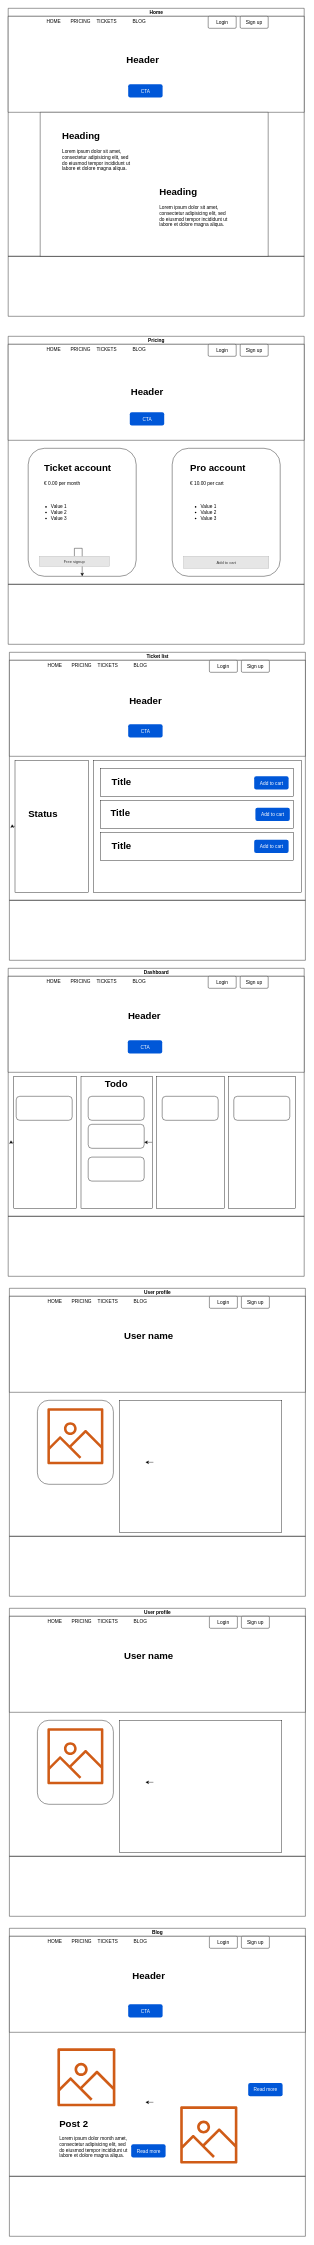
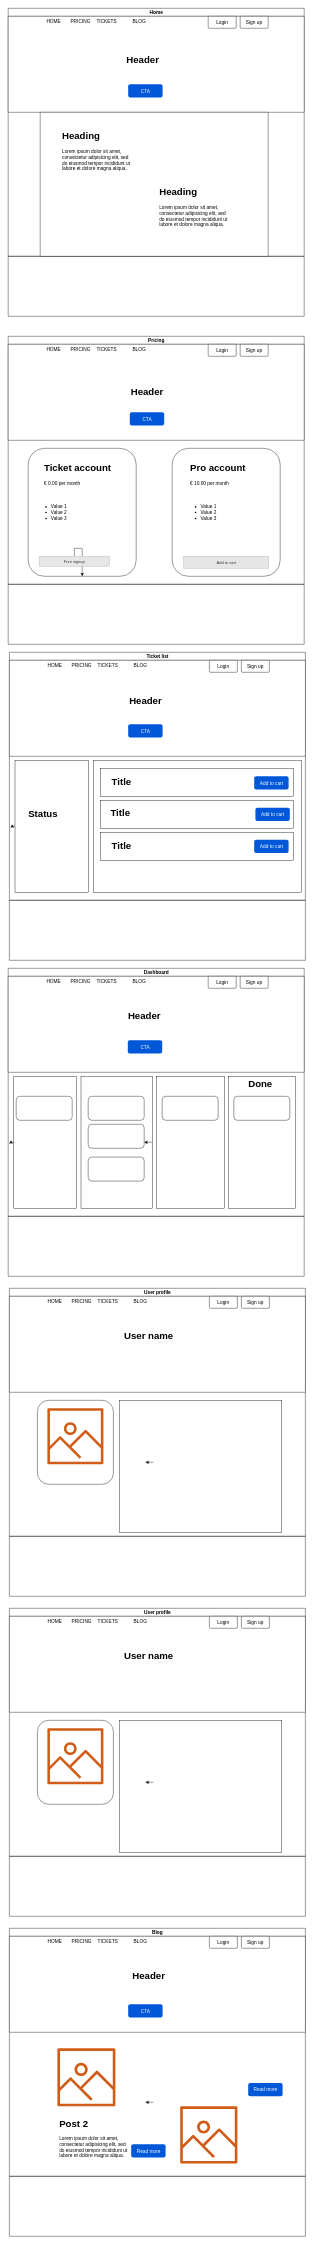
node "Pro account€ 10.00 per cart": label "Pro account€ 10.00 per cart" -> "Pro account€ 10.00 per month"
node "Todo": removed
node "Done": added
node "Post 2Lorem ipsum dolor month amet, consectetur adipisicing elit, sed do eiusmod tempor incididunt ut labore et dolore magna aliqua.": label "Post 2Lorem ipsum dolor month amet, consectetur adipisicing elit, sed do eiusmod tempor incididunt ut labore et dolore magna aliqua." -> "Post 2Lorem ipsum dolor sit amet, consectetur adipisicing elit, sed do eiusmod tempor incididunt ut labore et dolore magna aliqua."
